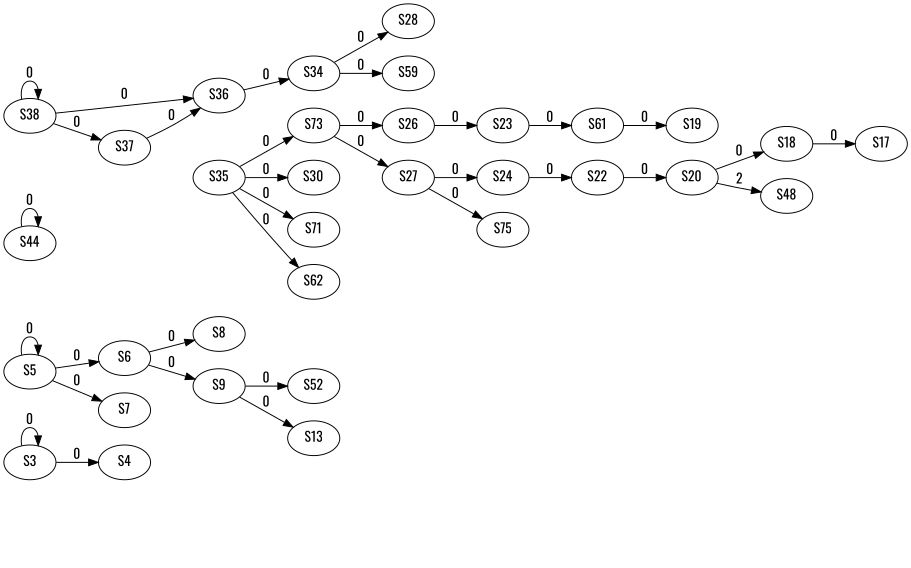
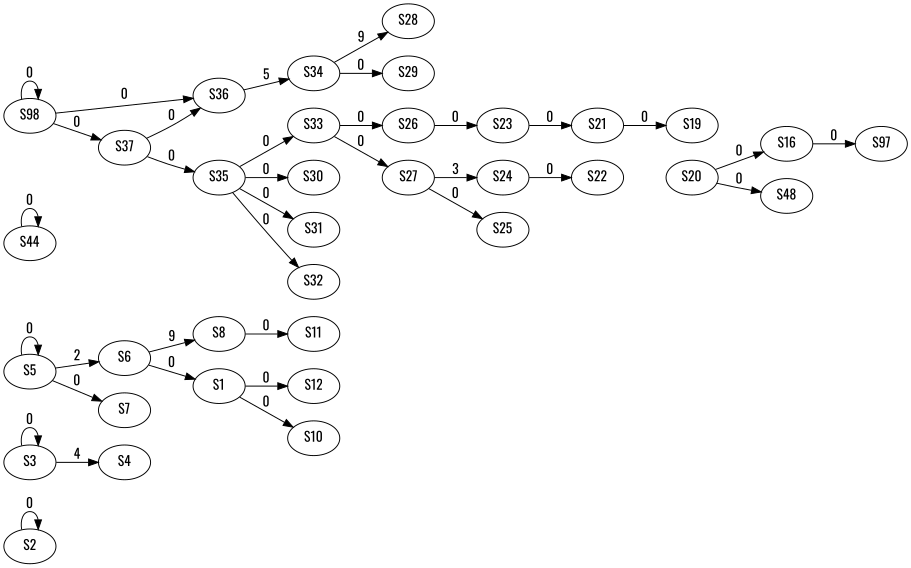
edge "S34" -> "S28": label "0" -> "9"
node "S59": label "S59" -> "S29"
edge "S36" -> "S34": label "0" -> "5"
node "S38": label "S38" -> "S98"
node "S73": label "S73" -> "S33"
node "S61": label "S61" -> "S21"
node "S18": label "S18" -> "S16"
node "S17": label "S17" -> "S97"
edge "S37" -> "S35": added, label "0"
edge "S27" -> "S24": label "0" -> "3"
edge "S22" -> "S20": removed, label "0"
edge "S20" -> "S48": label "2" -> "0"
node "S71": label "S71" -> "S31"
node "S75": label "S75" -> "S25"
node "S62": label "S62" -> "S32"
node "S11": added
edge "S6" -> "S8": label "0" -> "9"
edge "S5" -> "S6": label "0" -> "2"
node "S9": label "S9" -> "S1"
node "S52": label "S52" -> "S12"
node "S13": label "S13" -> "S10"
edge "S3" -> "S4": label "0" -> "4"
node "S2": added
